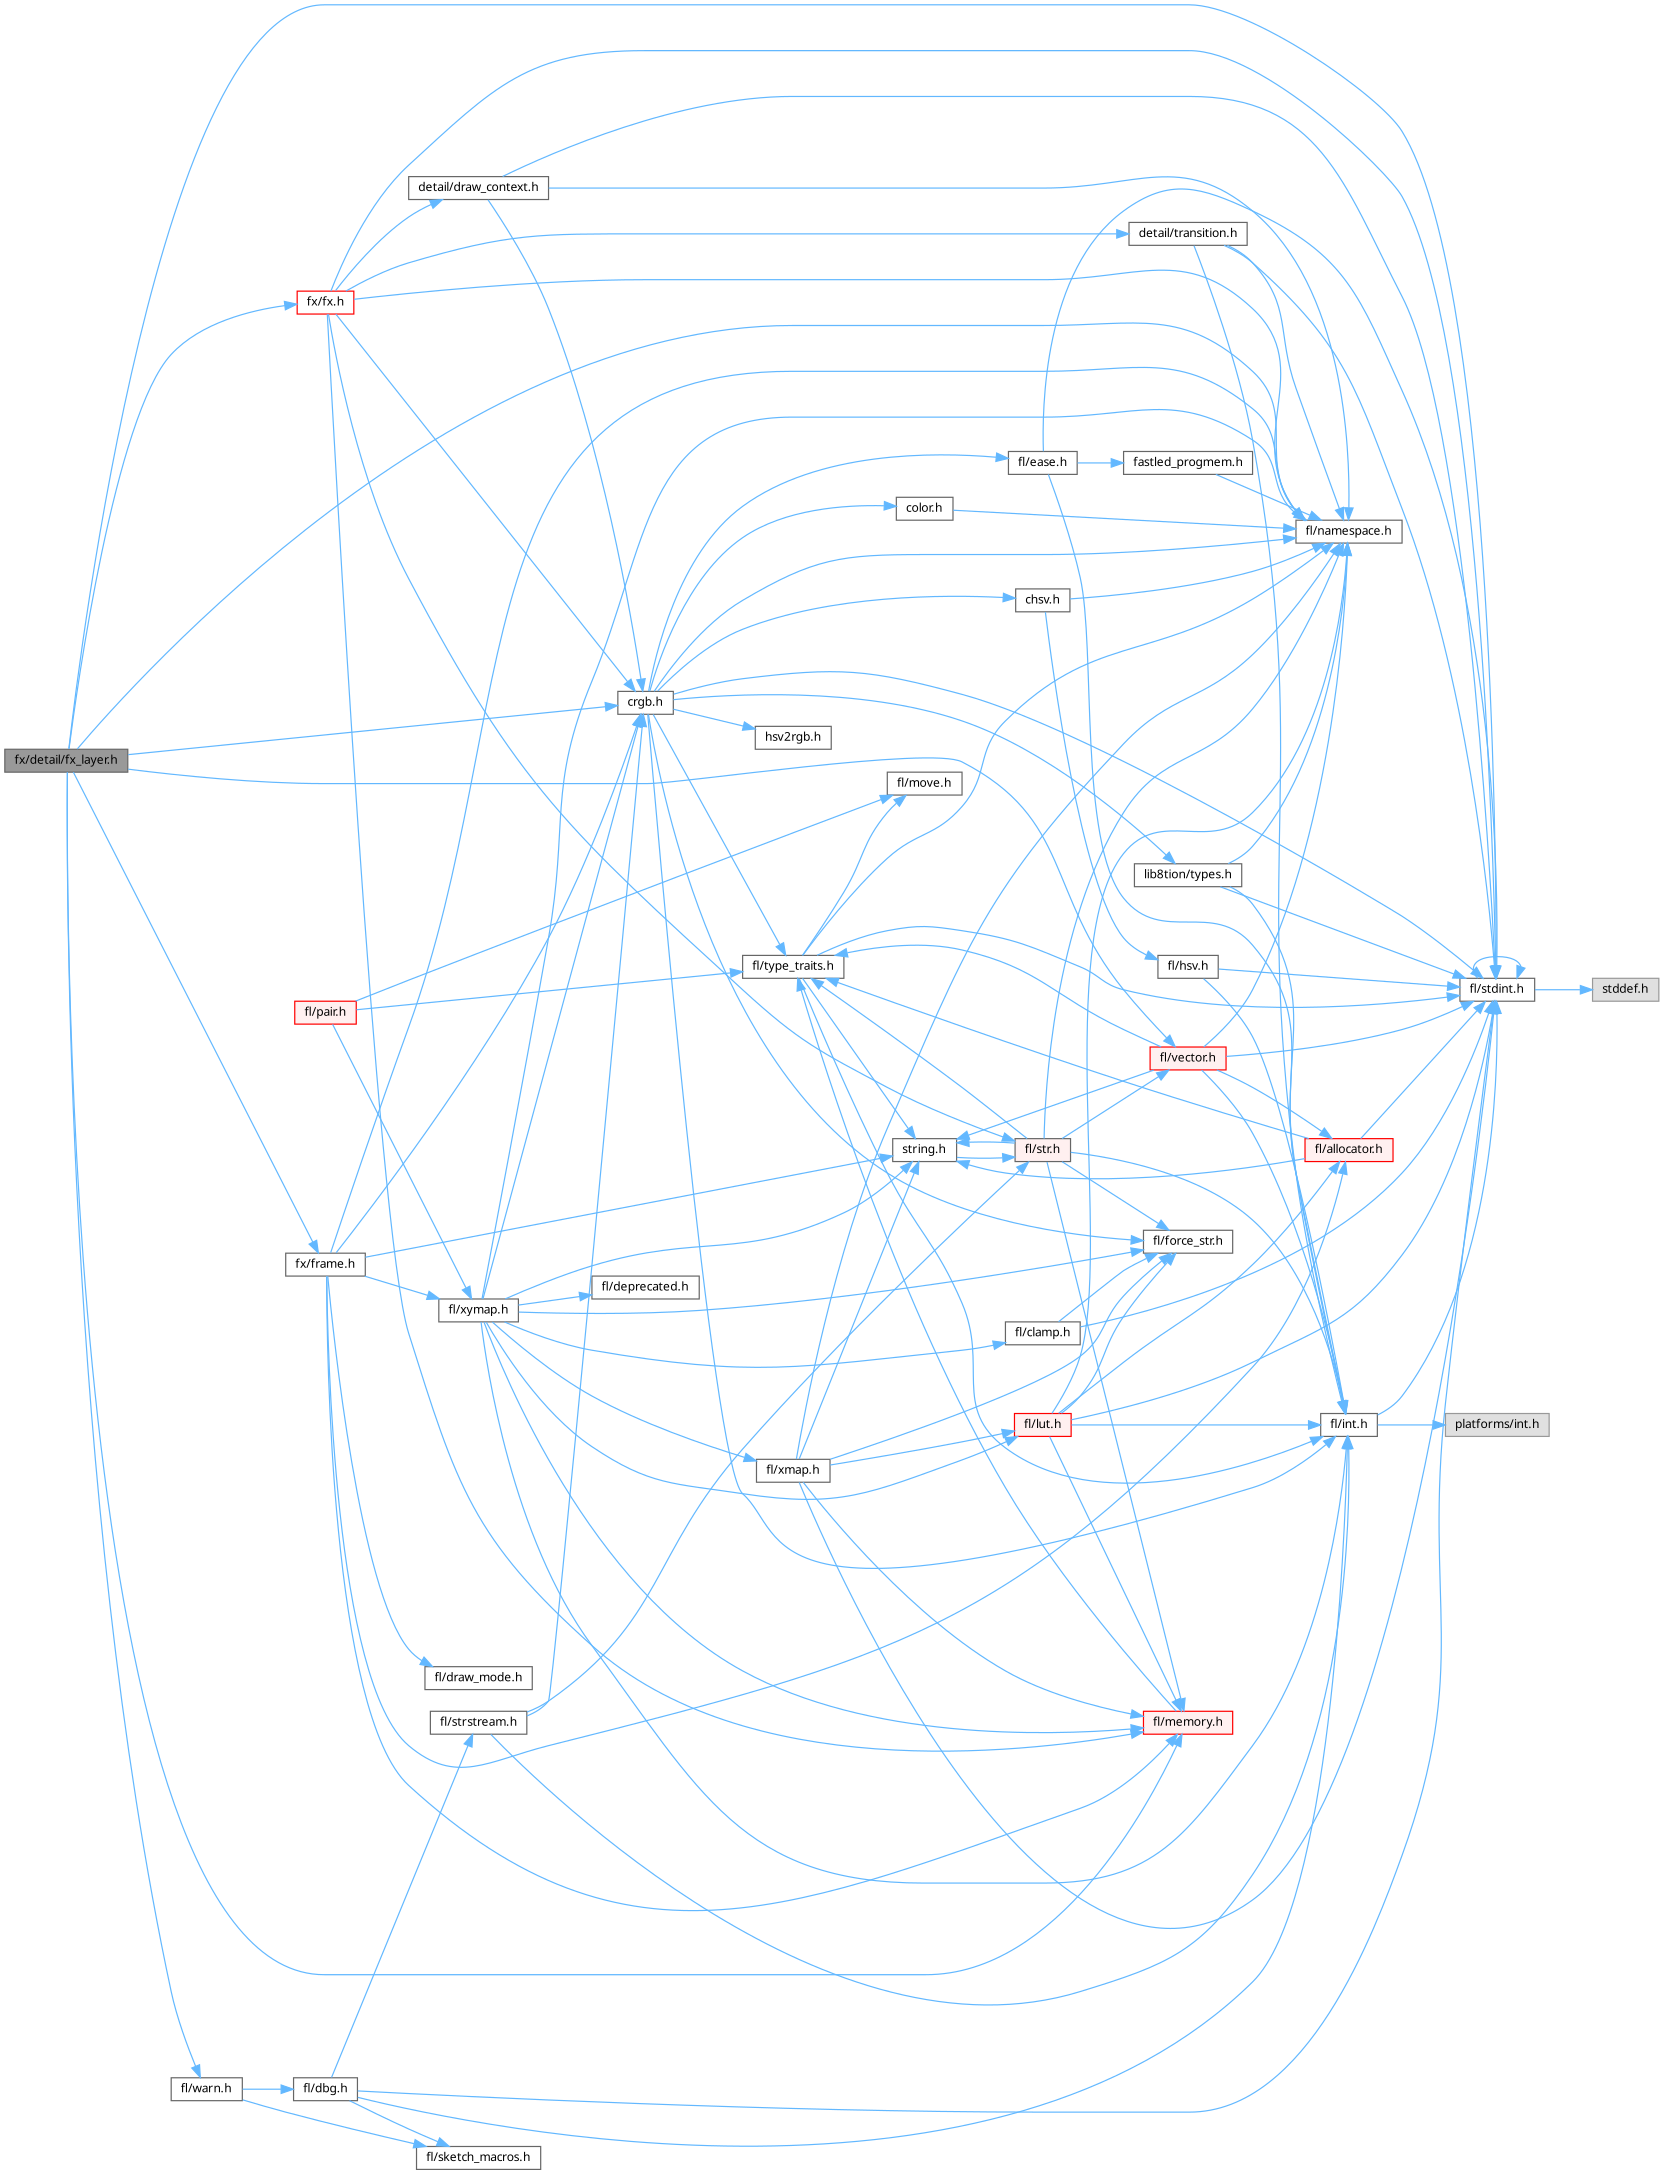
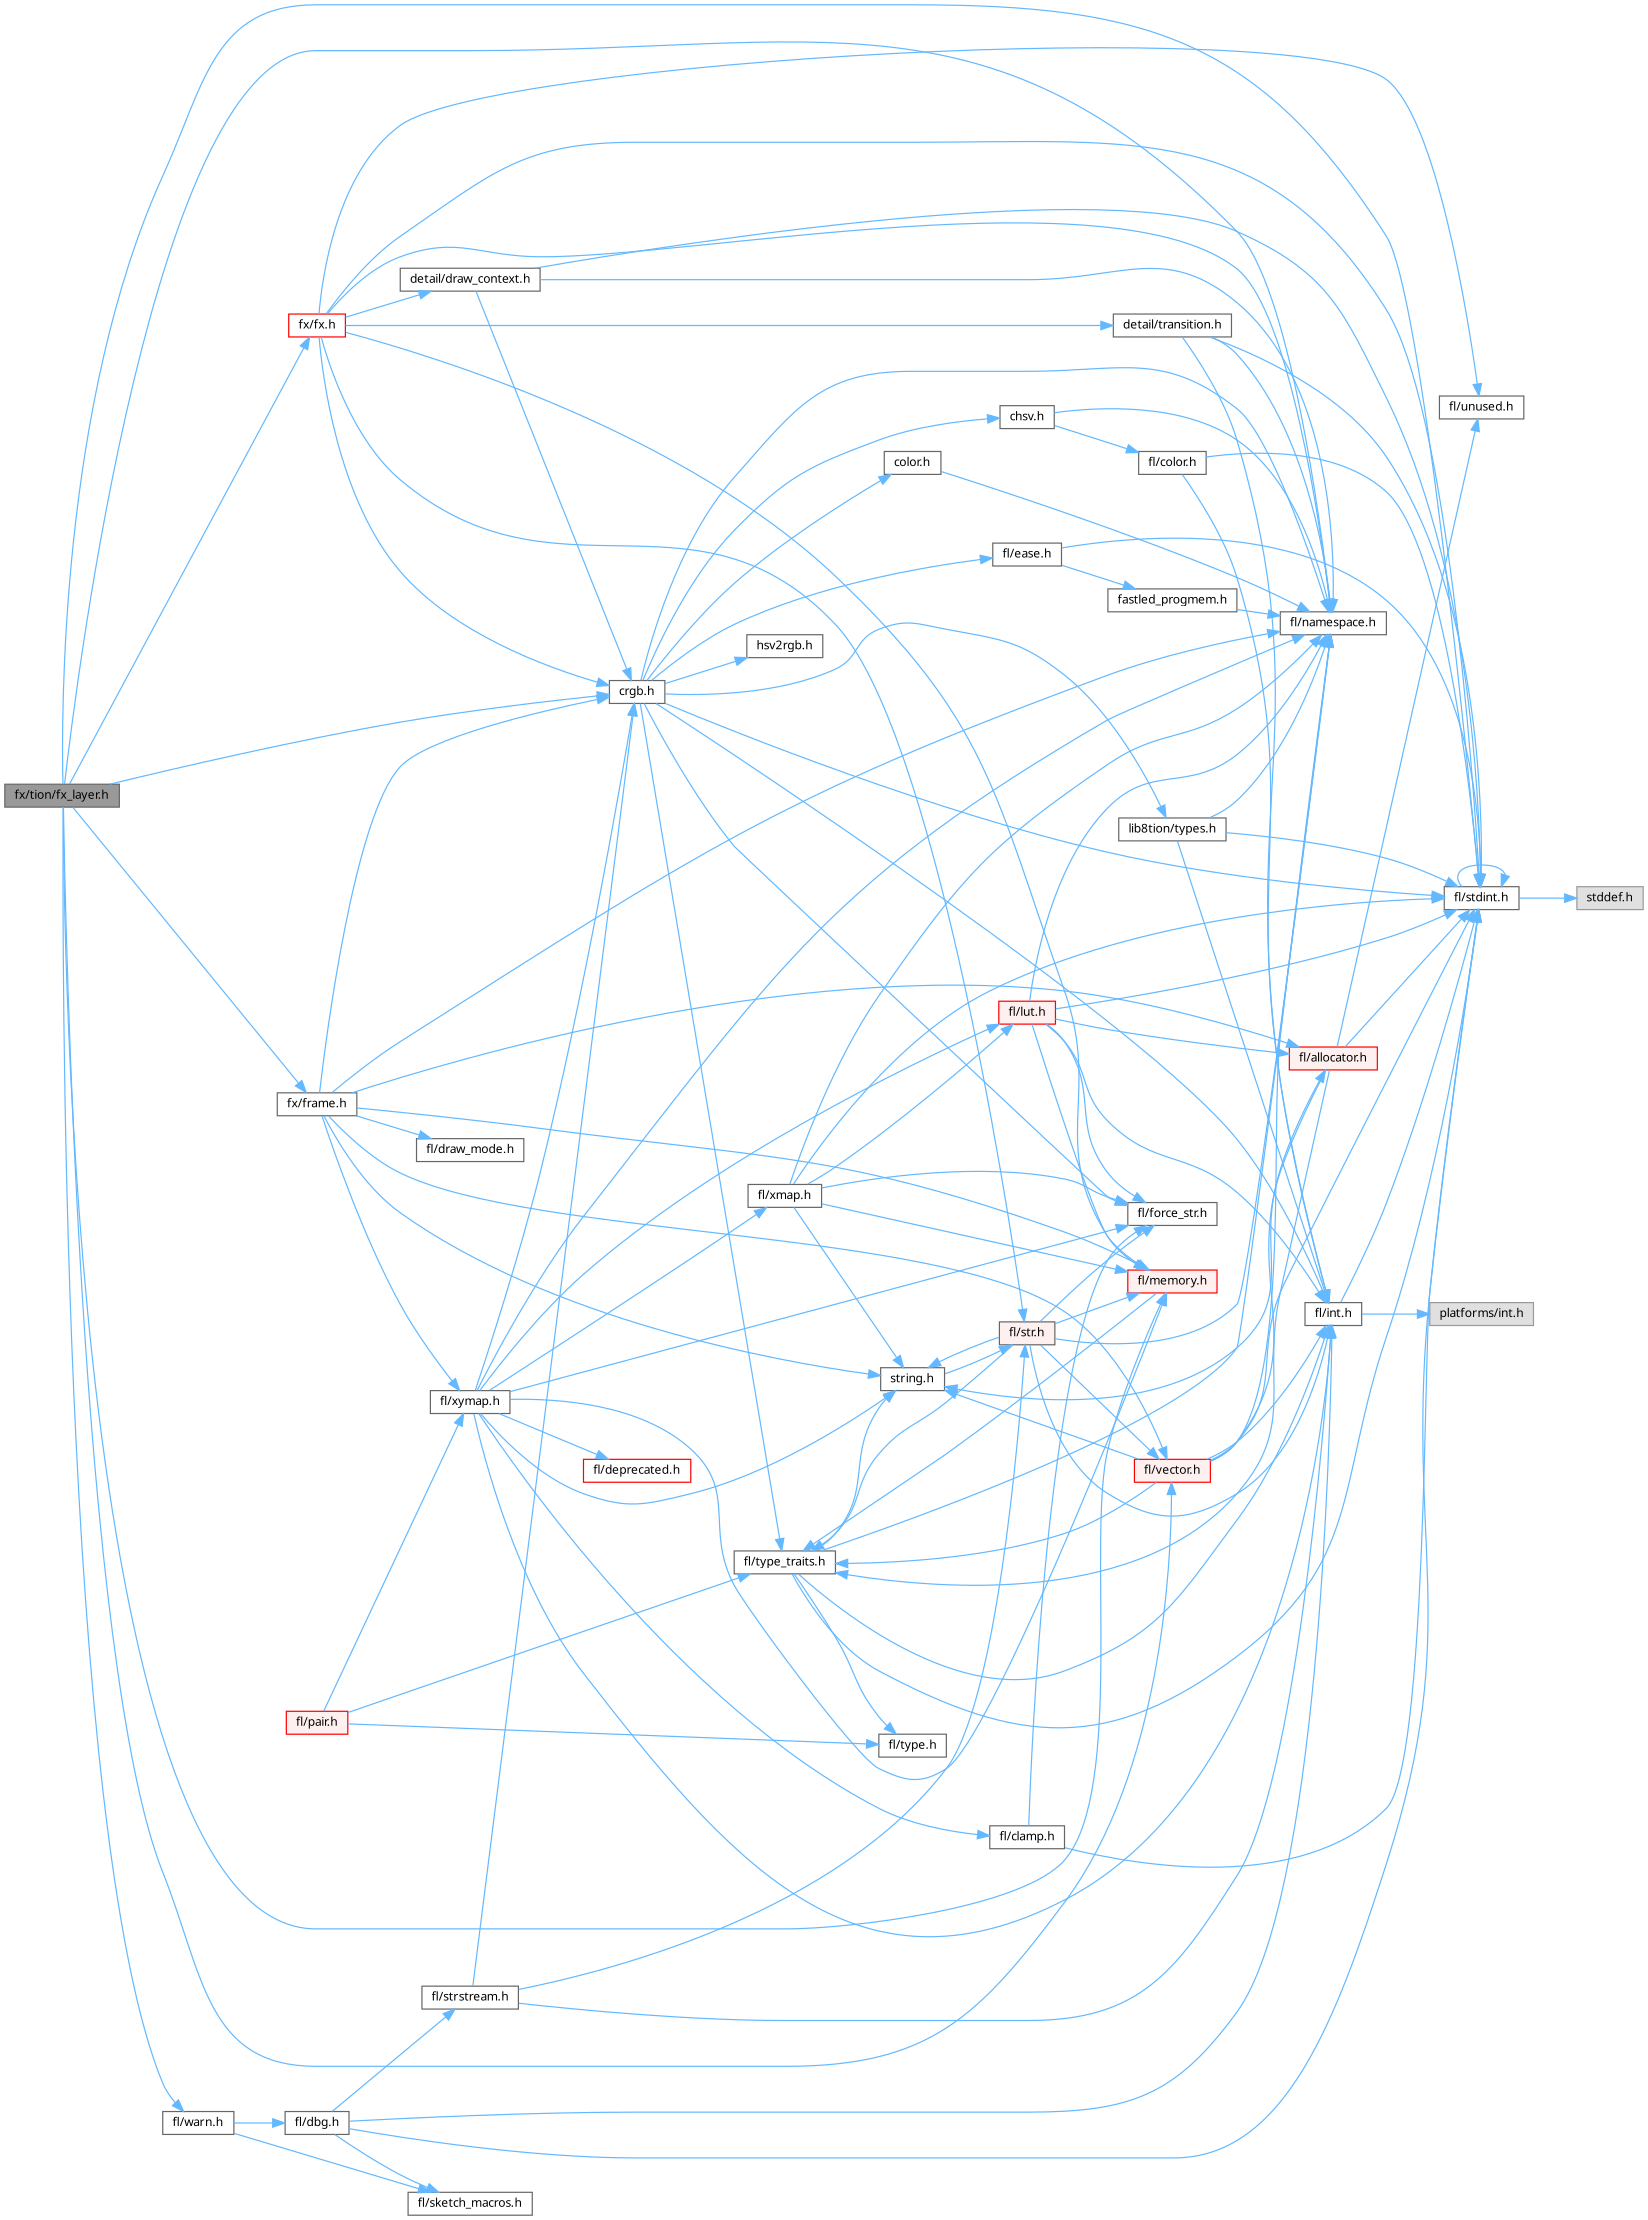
node "fl/unused.h": added
node "fx/detail/fx_layer.h": label "fx/detail/fx_layer.h" -> "fx/tion/fx_layer.h"
node "fl/move.h": label "fl/move.h" -> "fl/type.h"
edge "fl/ease.h" -> "fl/int.h": removed
node "fl/hsv.h": label "fl/hsv.h" -> "fl/color.h"
edge "fx/frame.h" -> "fl/vector.h": added
node "fl/deprecated.h": color grey40 -> red
